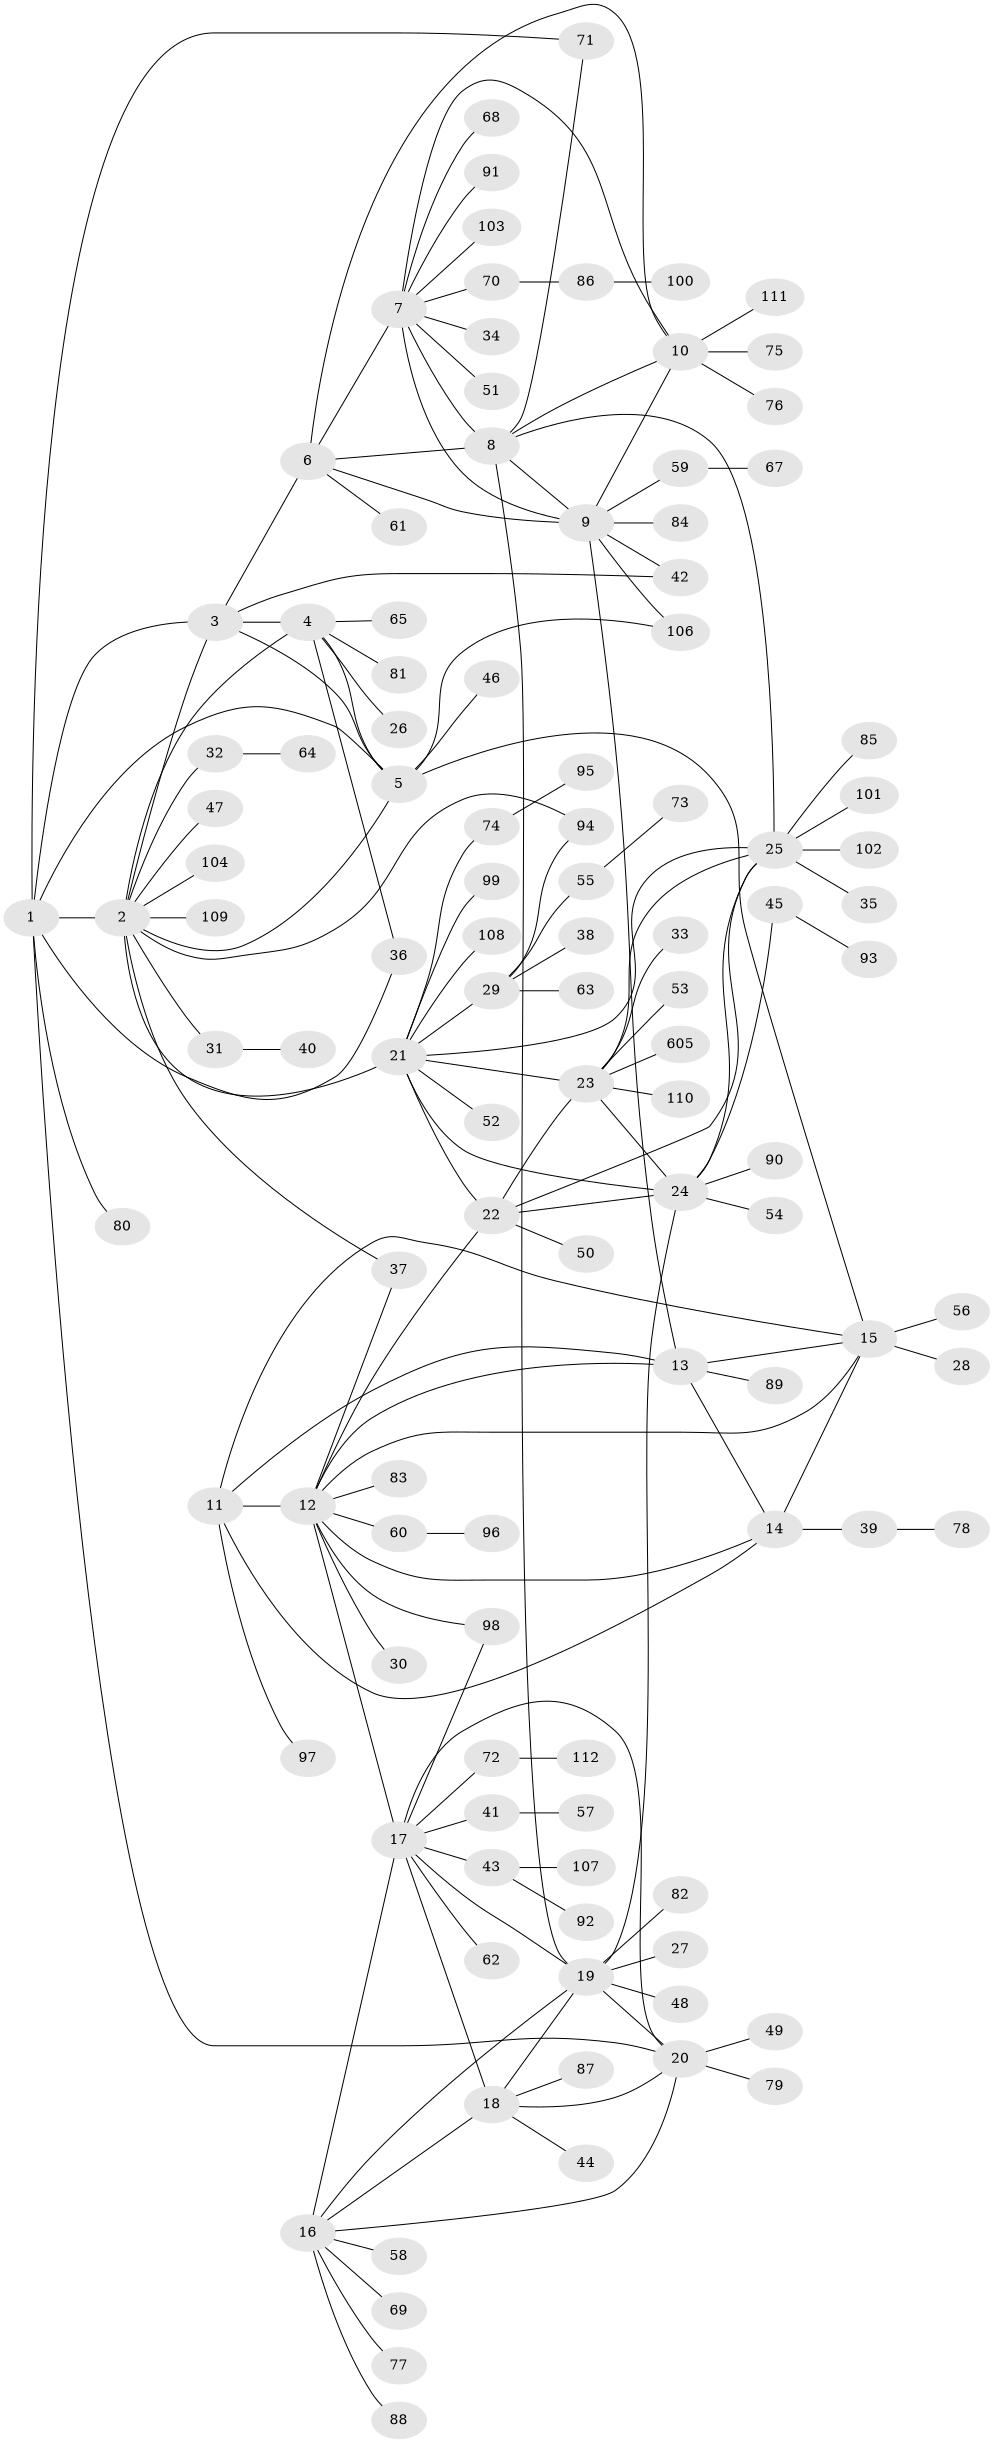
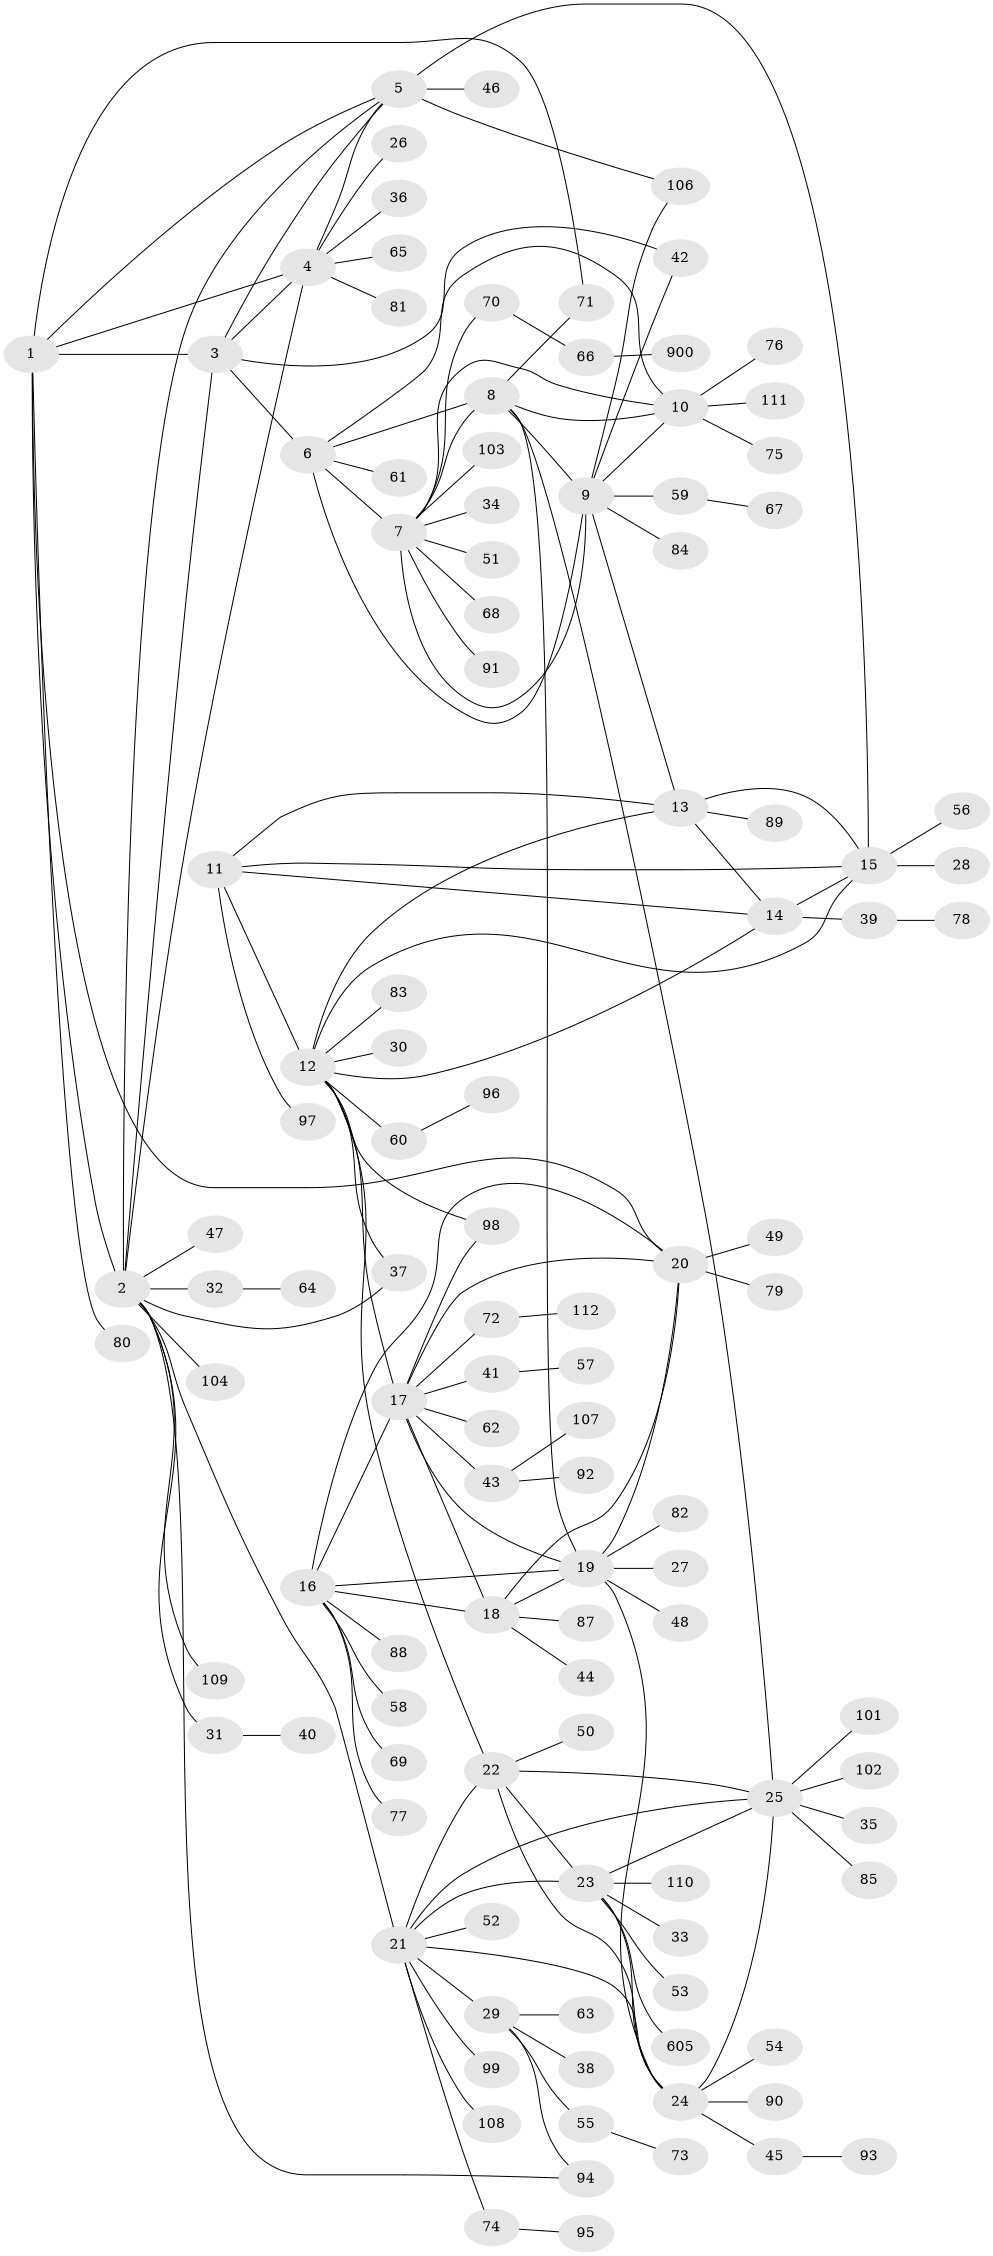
node "86": label "86" -> "66"
node "100": label "100" -> "900"
edge "1" -- "36": now "1" -- "4"
